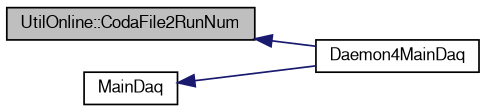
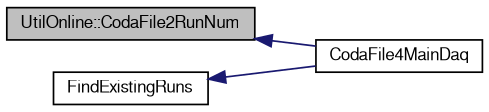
node "Daemon4MainDaq": label "Daemon4MainDaq" -> "CodaFile4MainDaq"
node "MainDaq": label "MainDaq" -> "FindExistingRuns"
